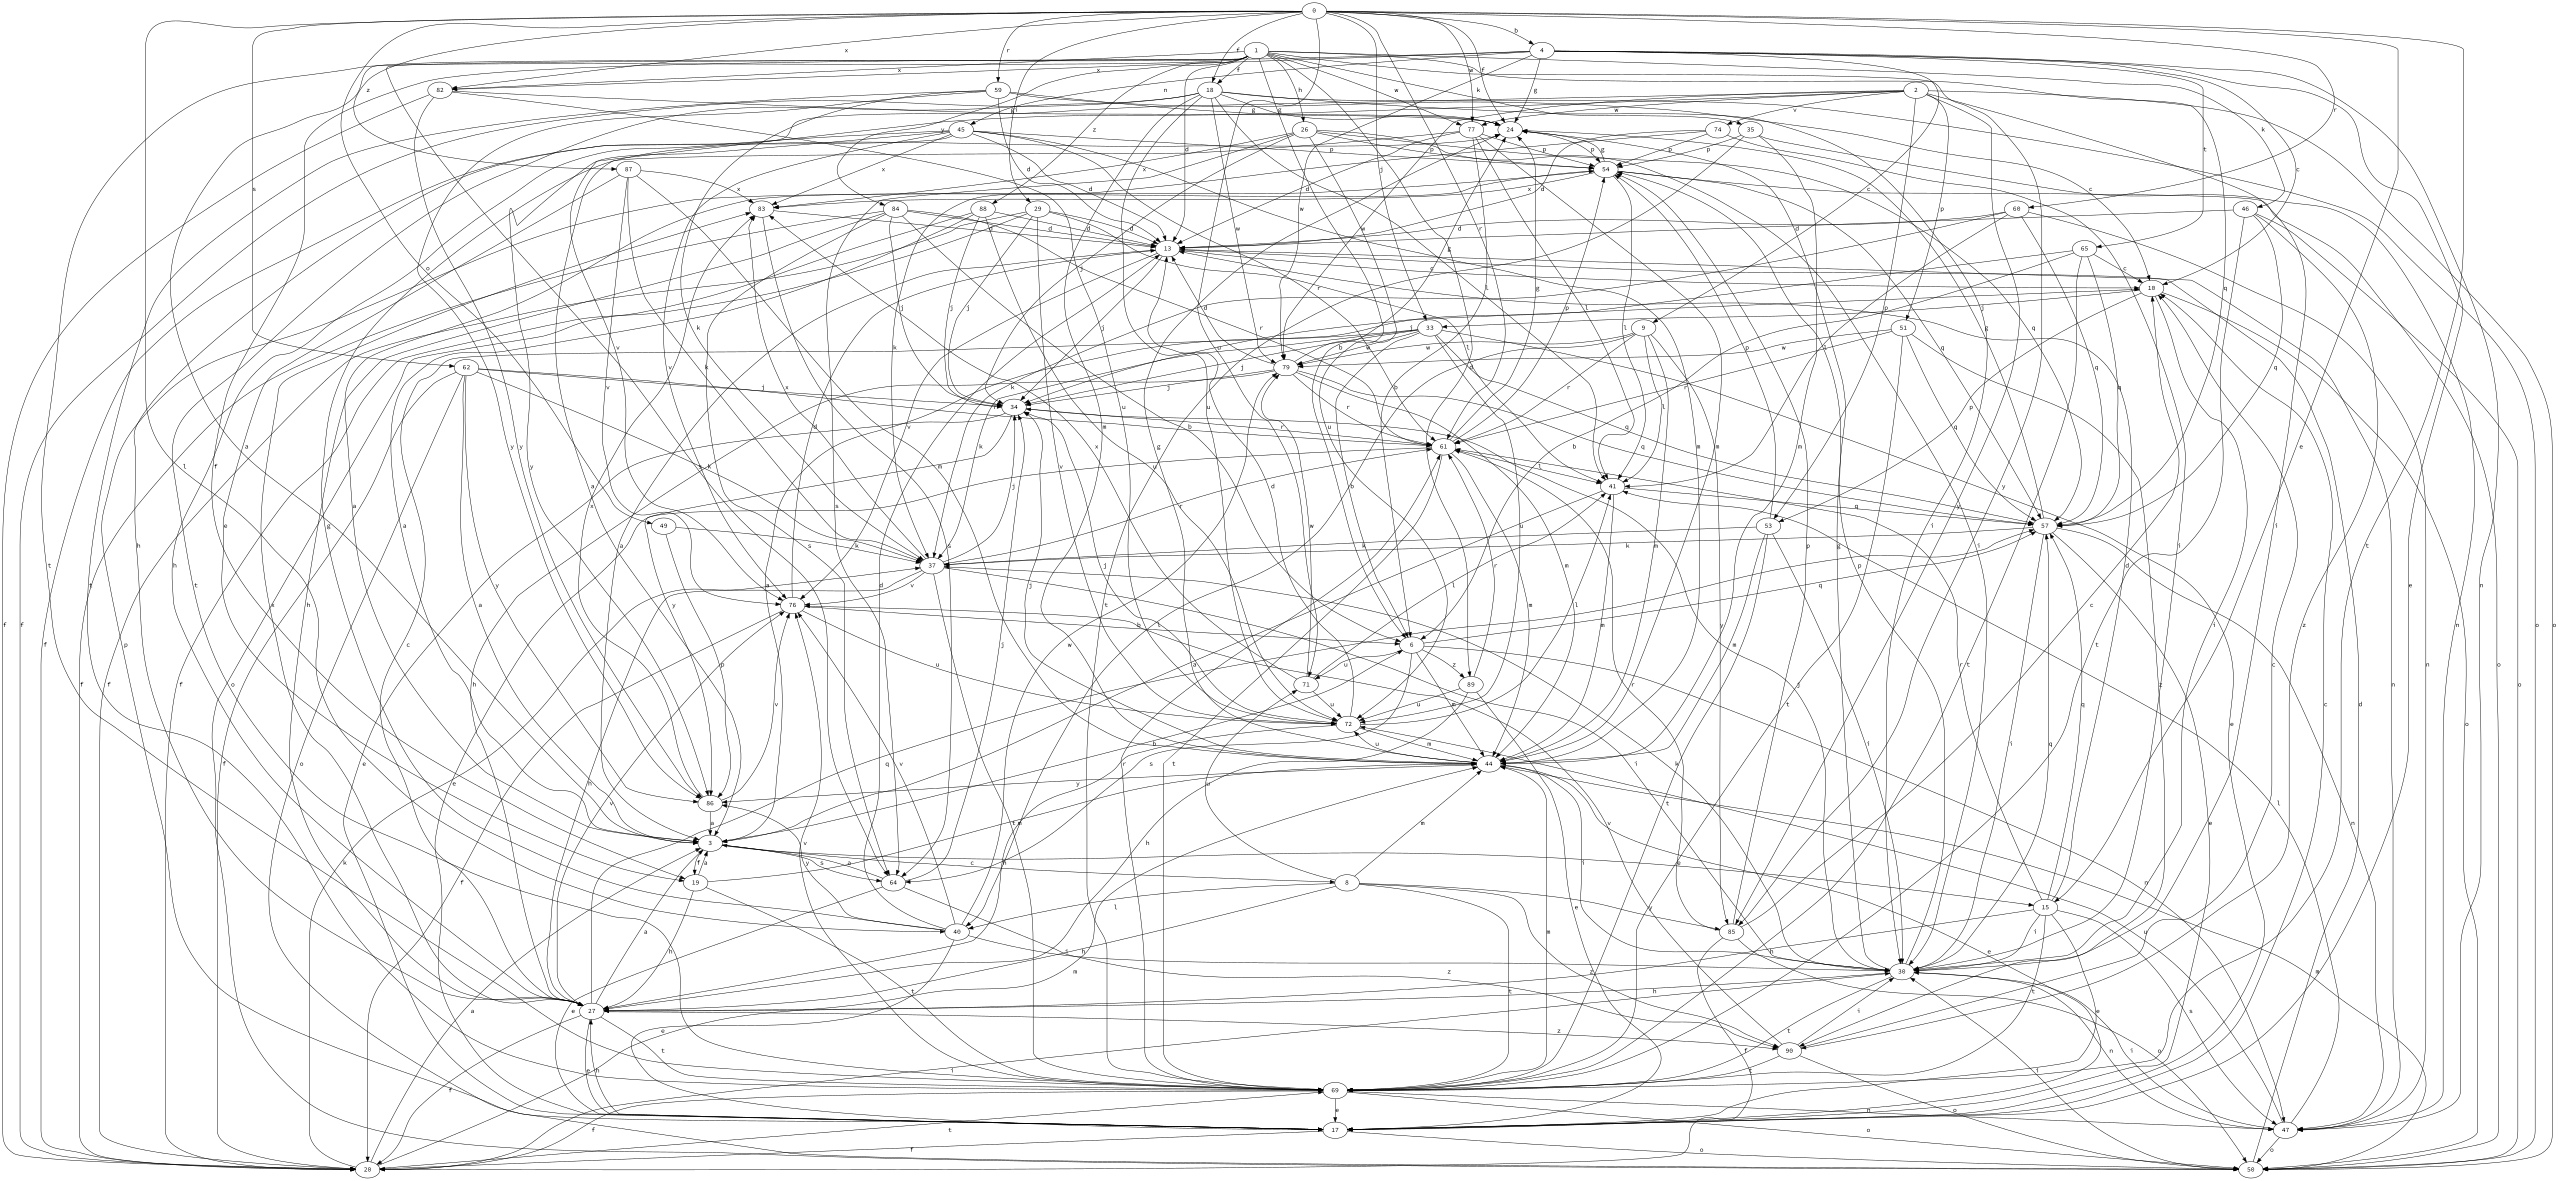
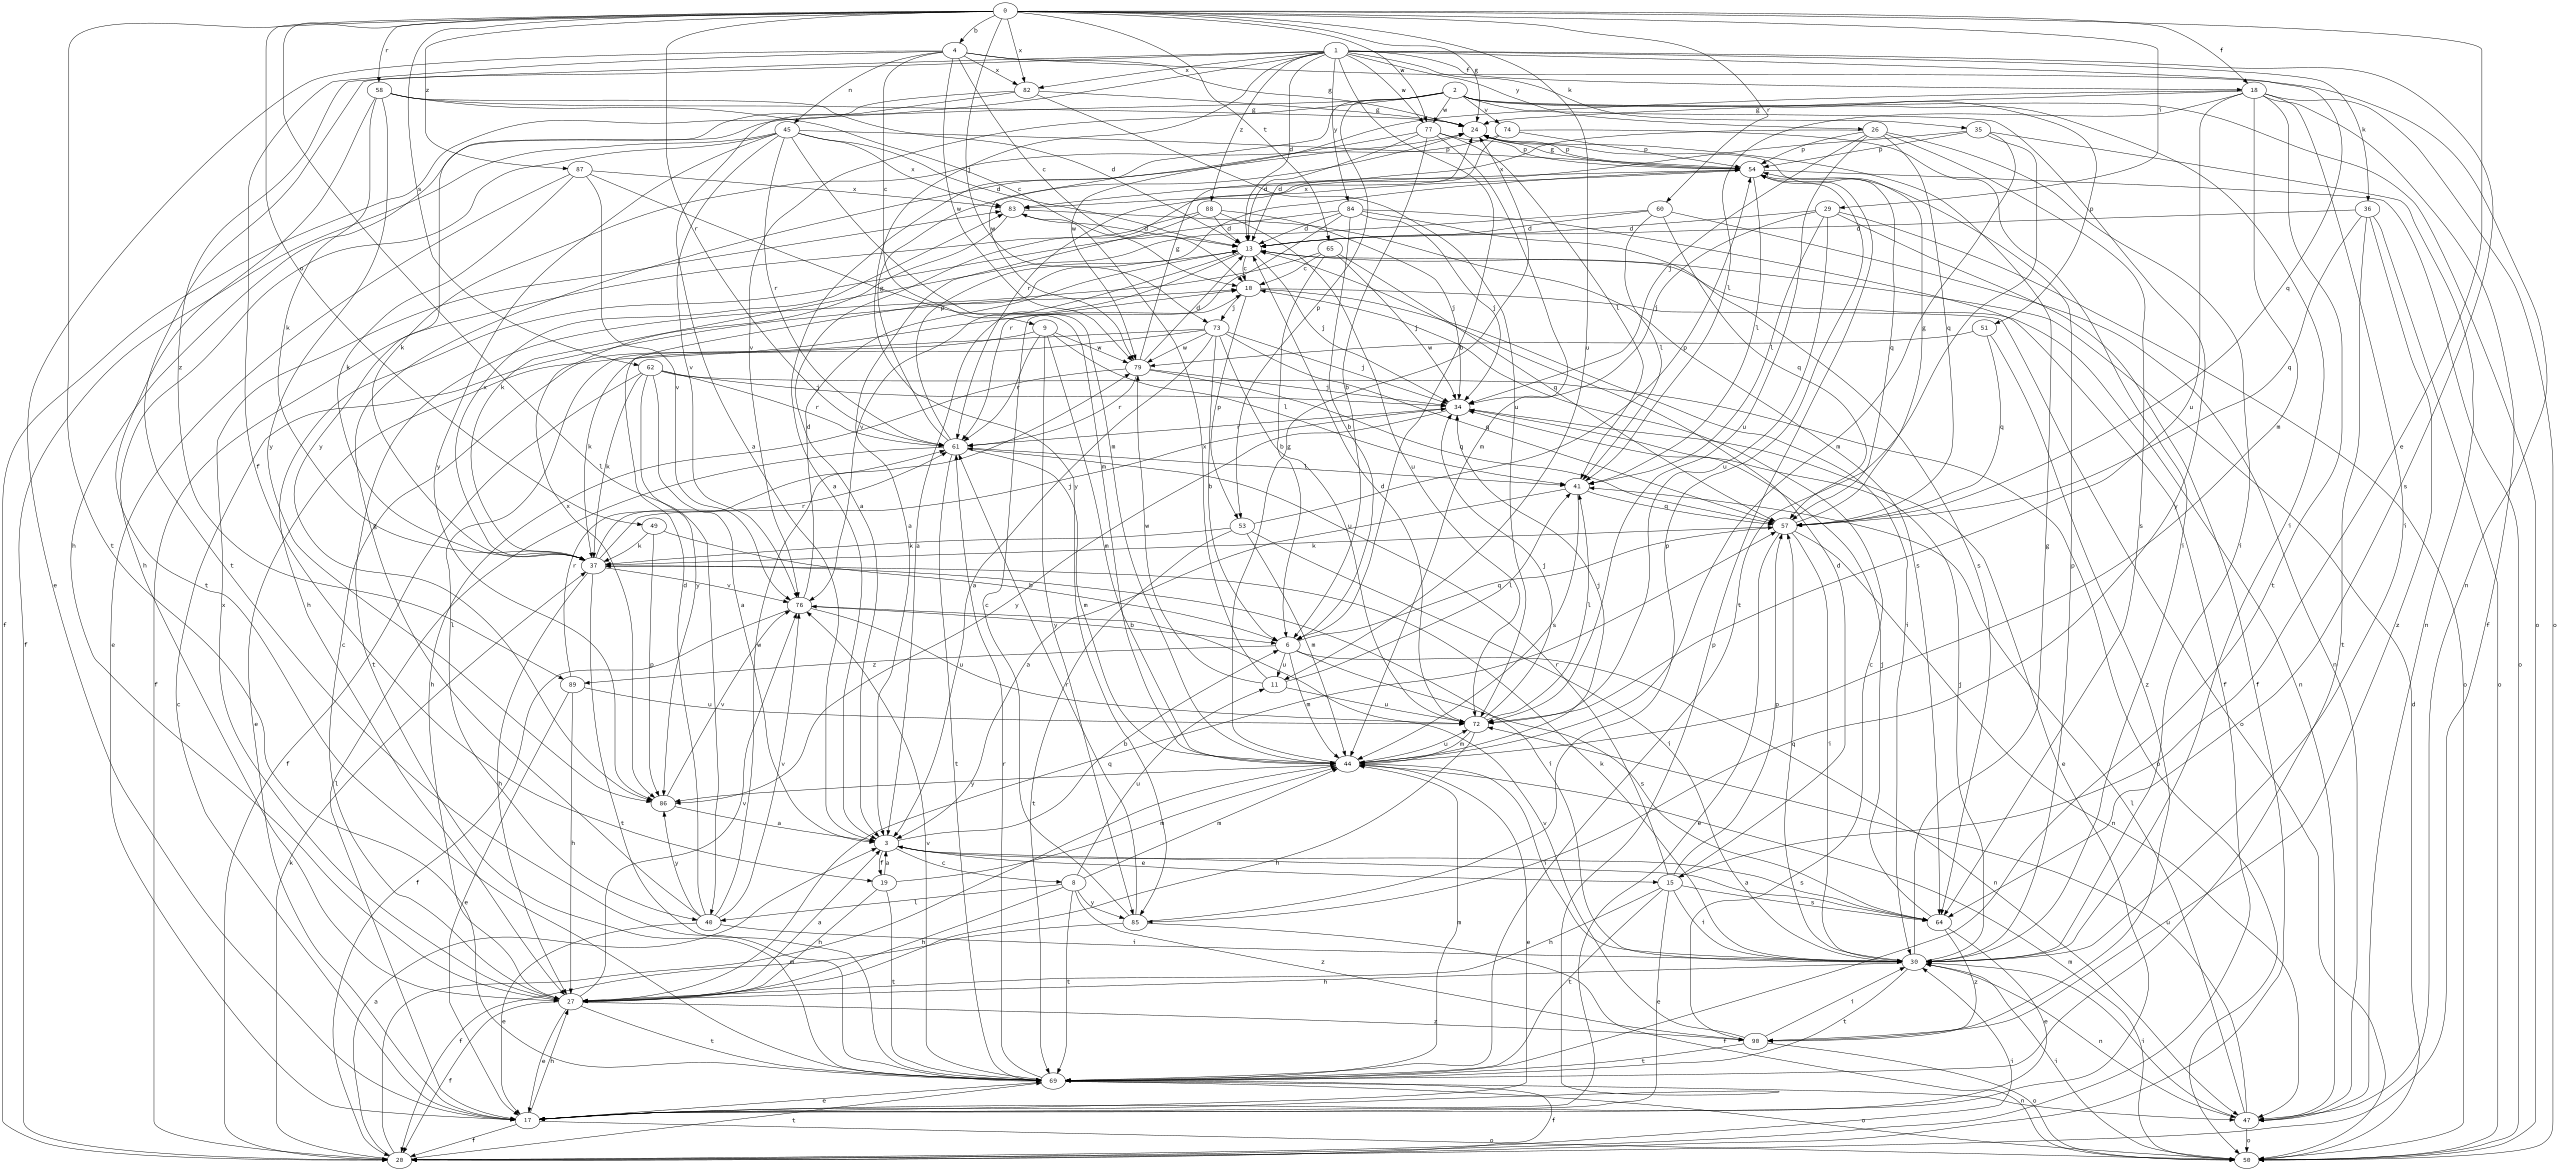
edge "4" -> "65": now "0" -> "65"
edge "0" -> "24": label "f" -> "g"
node "59": label "59" -> "58"
edge "1" -> "26": label "h" -> "y"
node "46": label "46" -> "36"
node "33": label "33" -> "73"
edge "1" -> "89": label "d" -> "z"
edge "51" -> "61": now "35" -> "61"
edge "29" -> "72": label "v" -> "u"
edge "86" -> "83": reversed
edge "79" -> "44": removed, label "m"
edge "87" -> "19": now "87" -> "17"
edge "49" -> "6": added, label "b"
edge "41" -> "44": label "m" -> "s"
node "71": label "71" -> "11"
edge "15" -> "57": label "q" -> "p"
edge "61" -> "17": label "e" -> "l"
edge "51" -> "69": removed, label "t"
edge "15" -> "47": now "15" -> "64"
edge "85" -> "50": label "o" -> "f"
